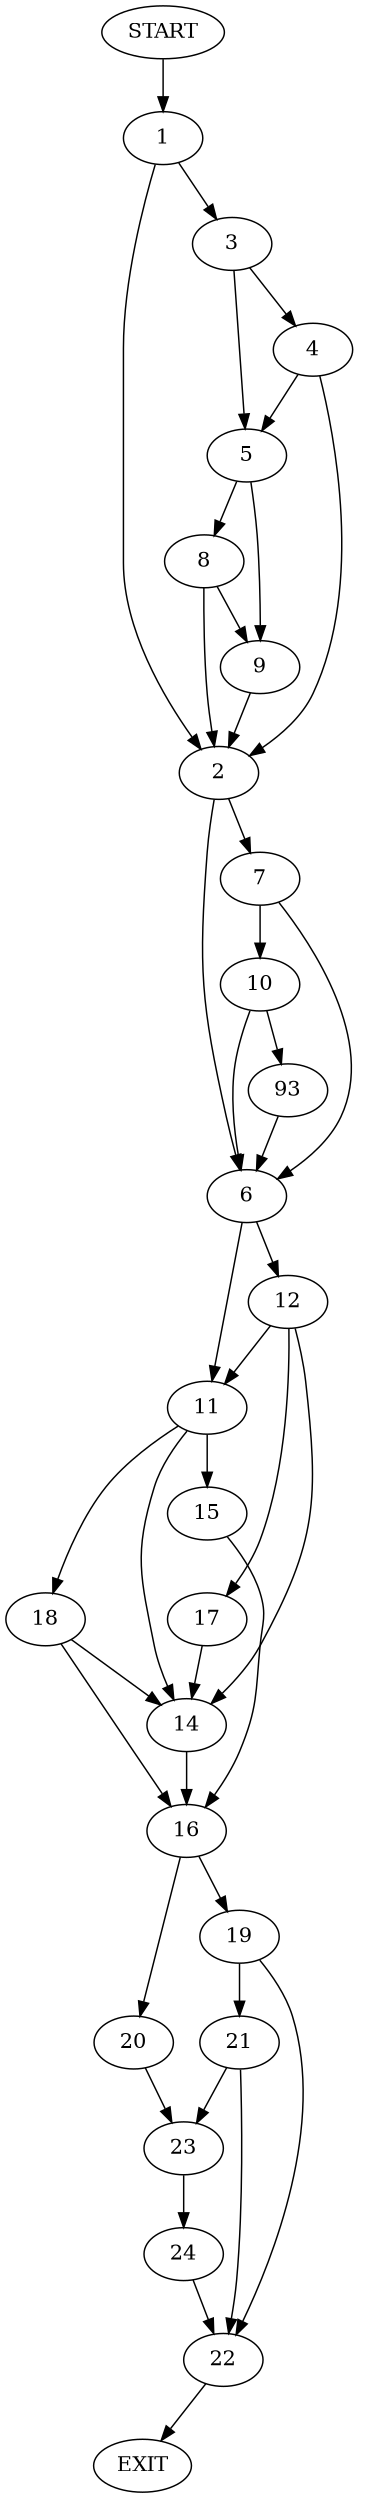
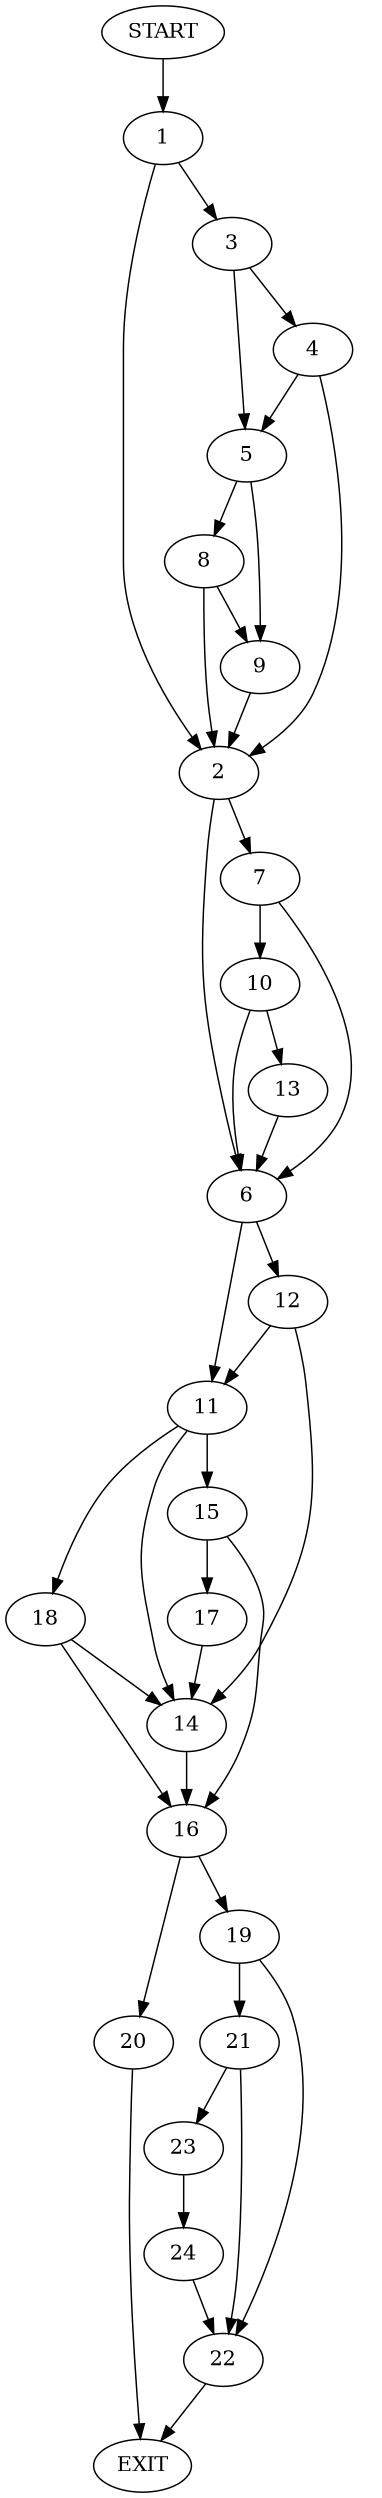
node "93": label "93" -> "13"
edge "12" -> "17": now "15" -> "17"
edge "20" -> "23": now "20" -> "EXIT"
